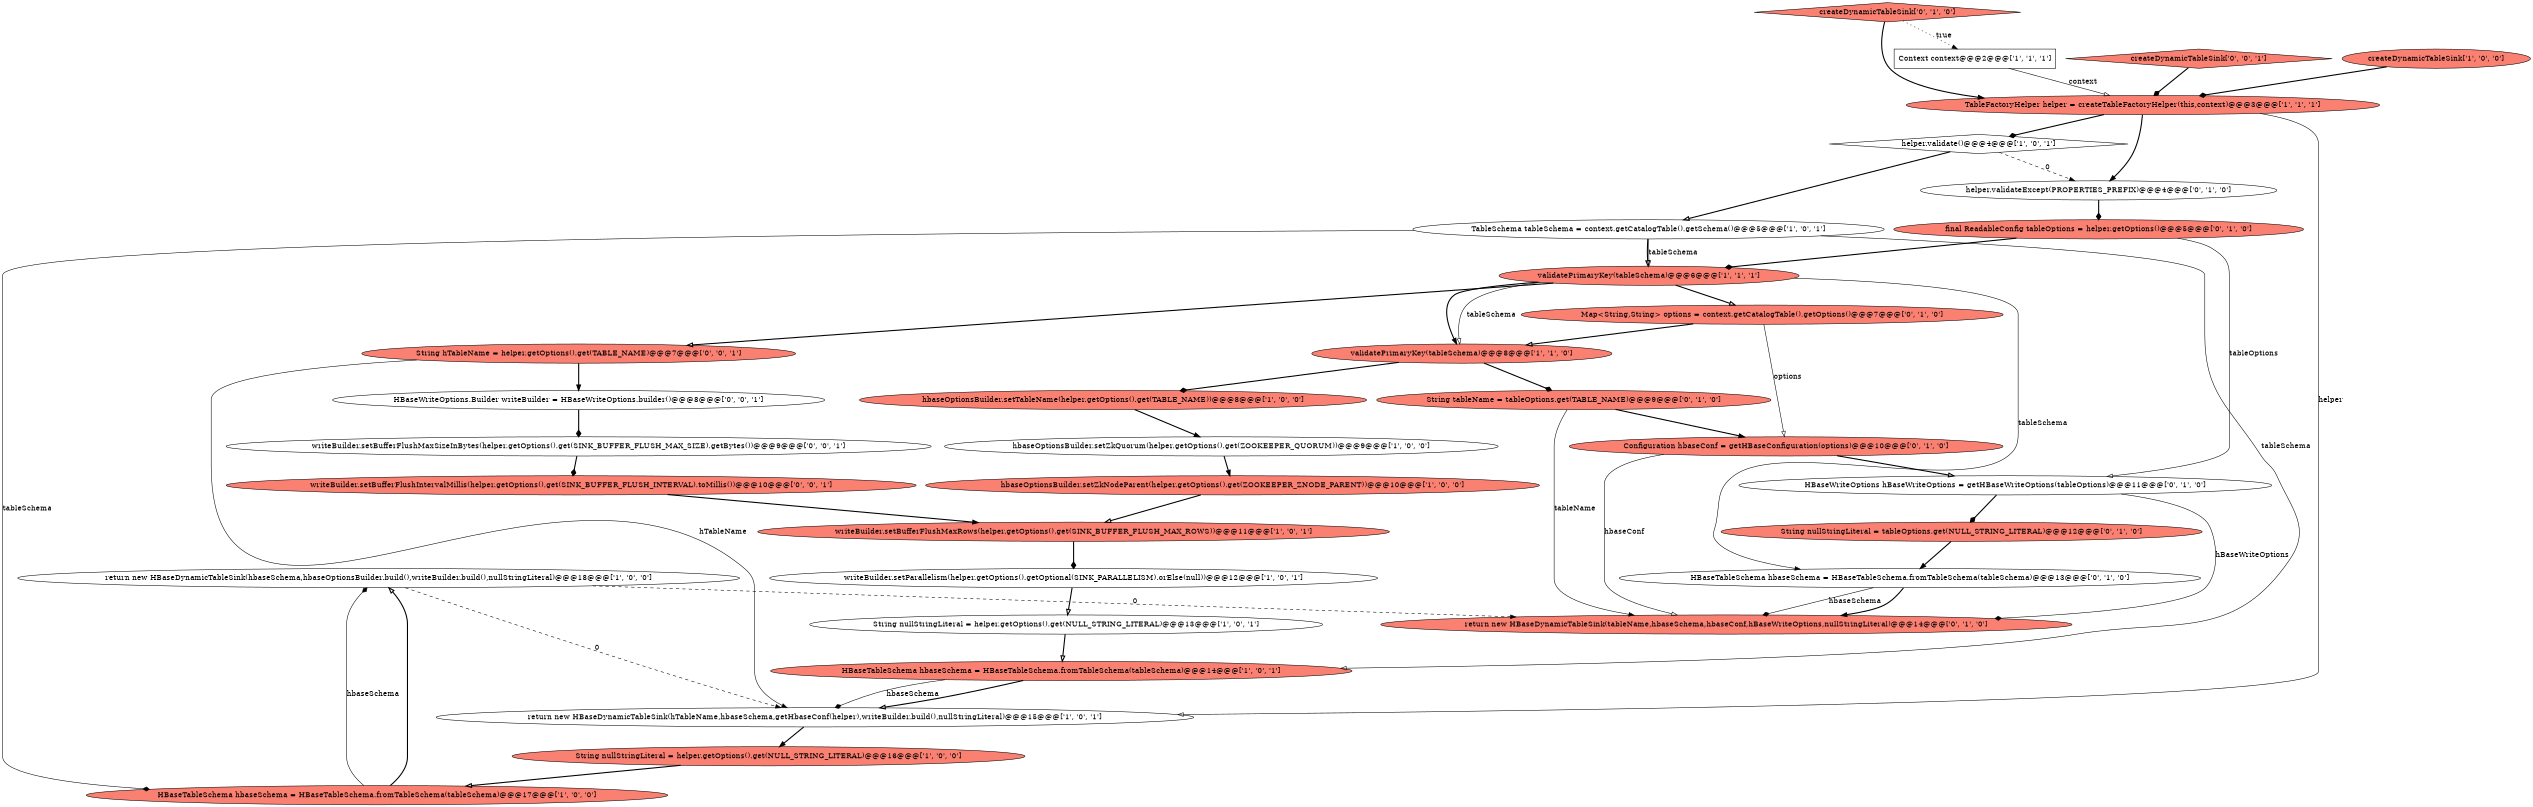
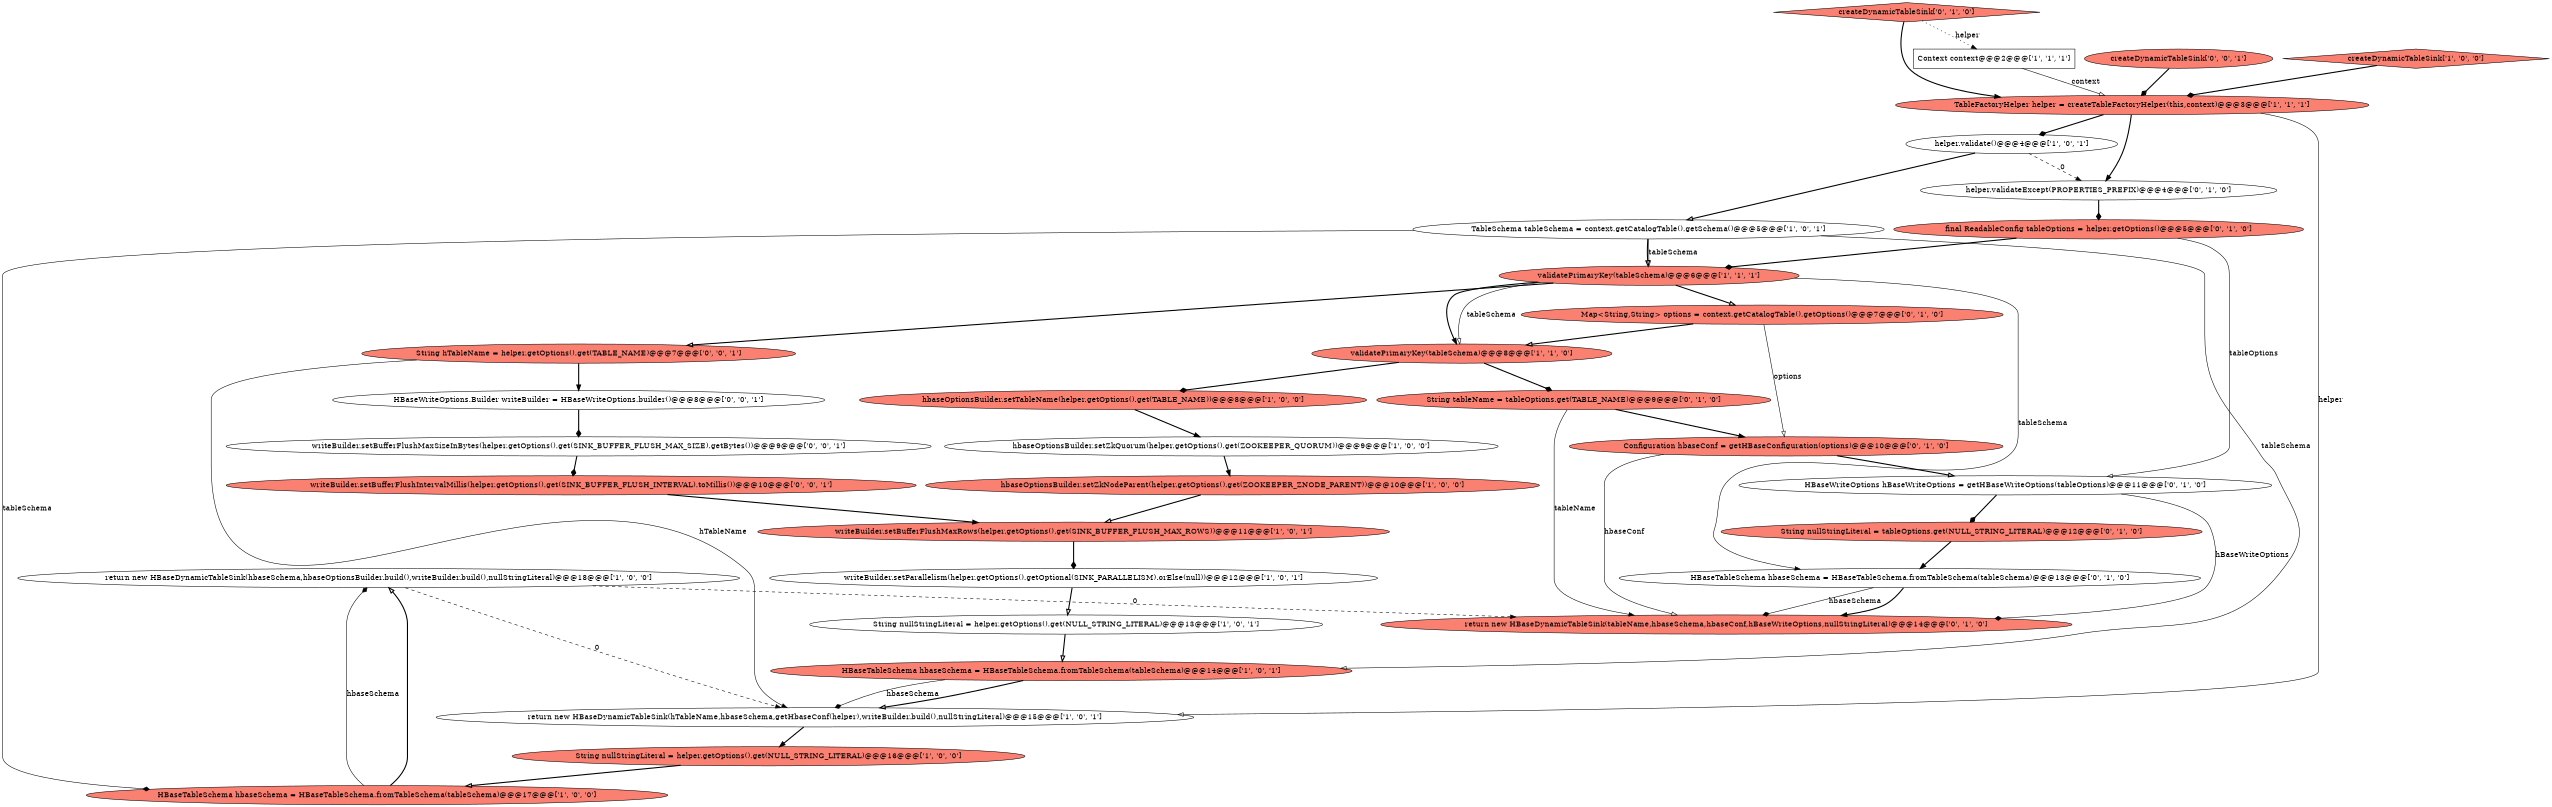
edge "createDynamicTableSink['0', '1', '0']" -> "Context context@@@2@@@['1', '1', '1']": label "true" -> "helper"
node "createDynamicTableSink['0', '0', '1']": shape diamond -> ellipse
node "createDynamicTableSink['1', '0', '0']": shape ellipse -> diamond
node "helper.validate()@@@4@@@['1', '0', '1']": shape diamond -> ellipse
